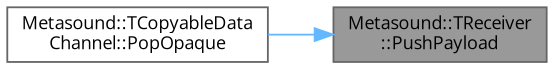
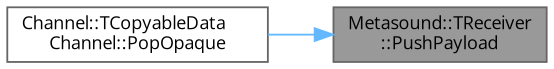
node "Metasound::TCopyableData Channel::PopOpaque": label "Metasound::TCopyableData Channel::PopOpaque" -> "Channel::TCopyableData Channel::PopOpaque"
